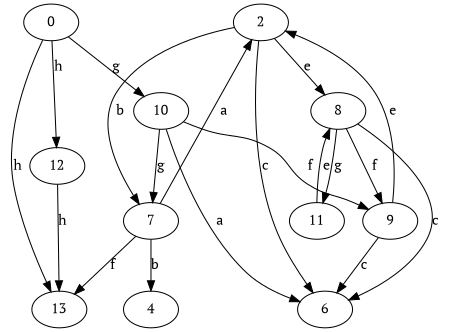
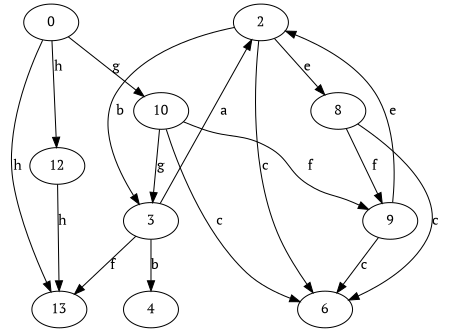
node "7": label "7" -> "3"
edge "10" -> "6": label "a" -> "c"
node "11": removed
